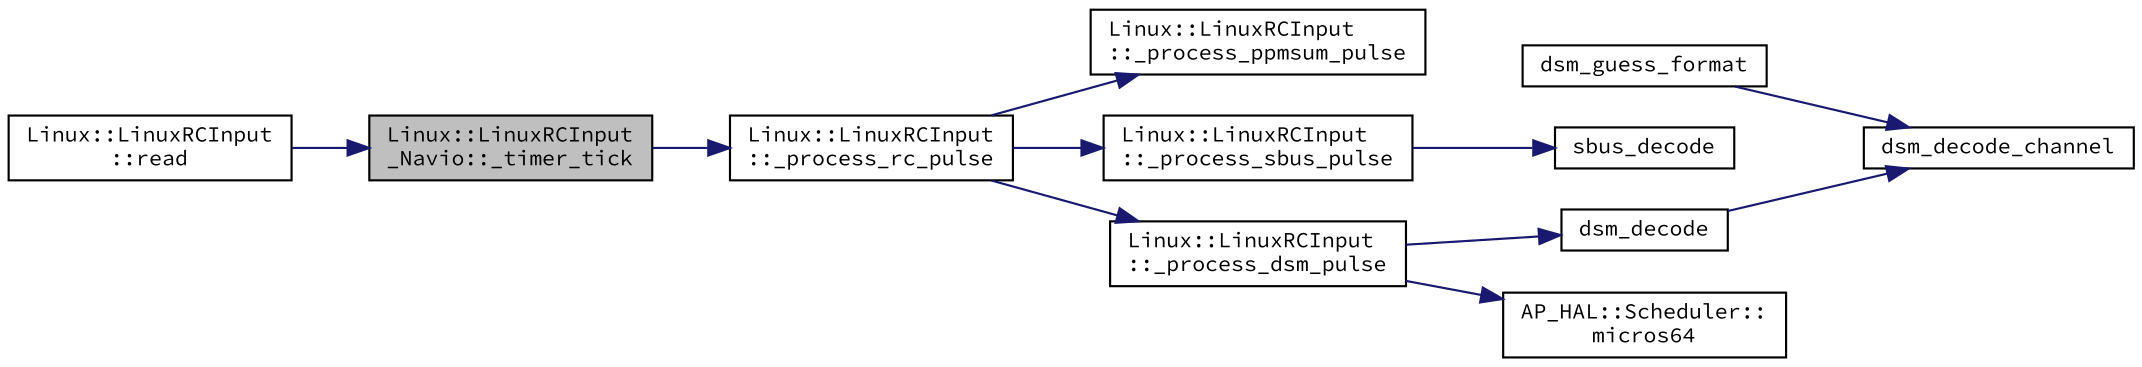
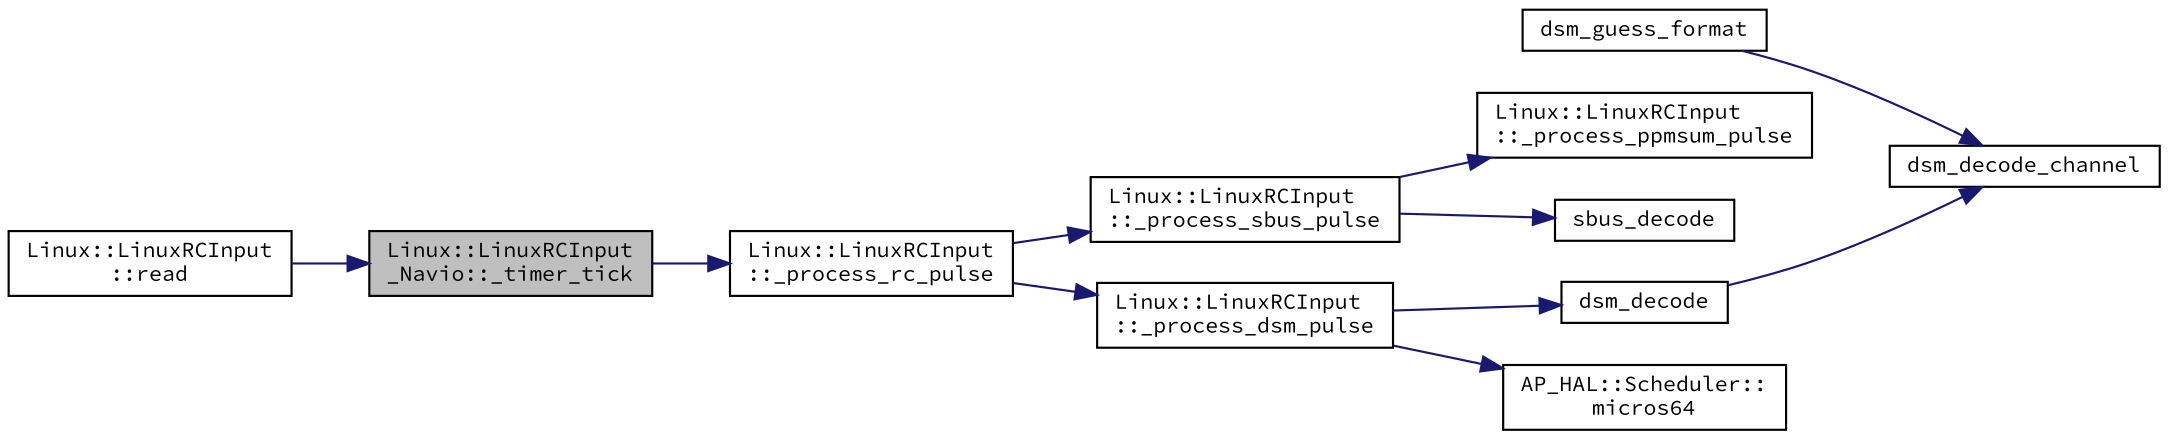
edge "Linux::LinuxRCInput ::_process_rc_pulse" -> "Linux::LinuxRCInput ::_process_ppmsum_pulse": now "Linux::LinuxRCInput ::_process_sbus_pulse" -> "Linux::LinuxRCInput ::_process_ppmsum_pulse"
